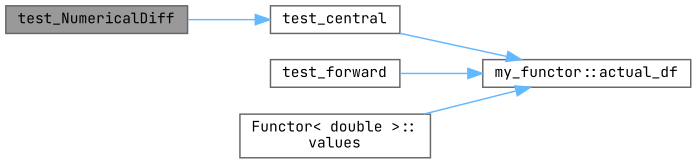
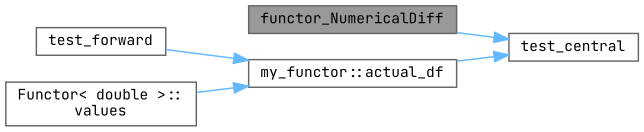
node "test_NumericalDiff": label "test_NumericalDiff" -> "functor_NumericalDiff"
edge "test_central" -> "my_functor::actual_df": reversed
